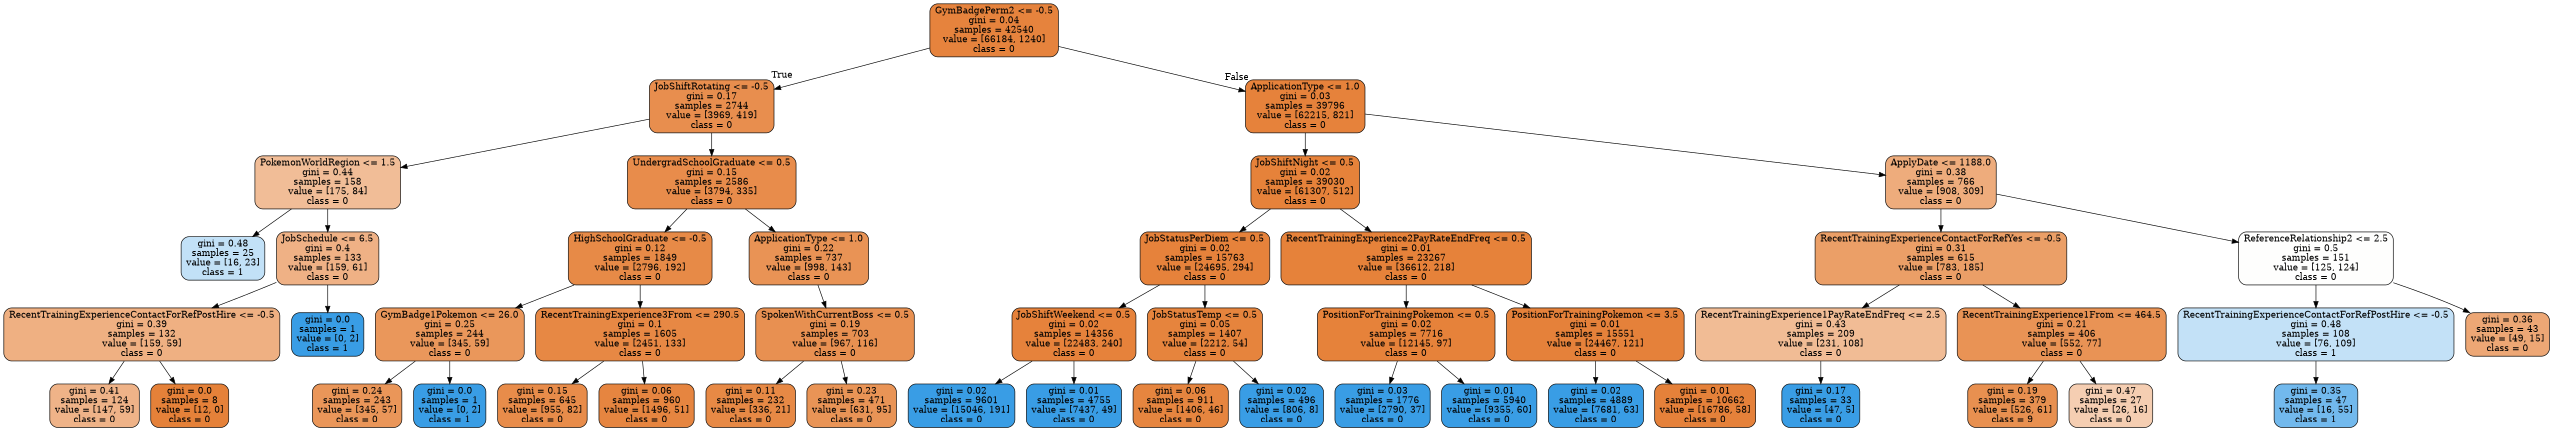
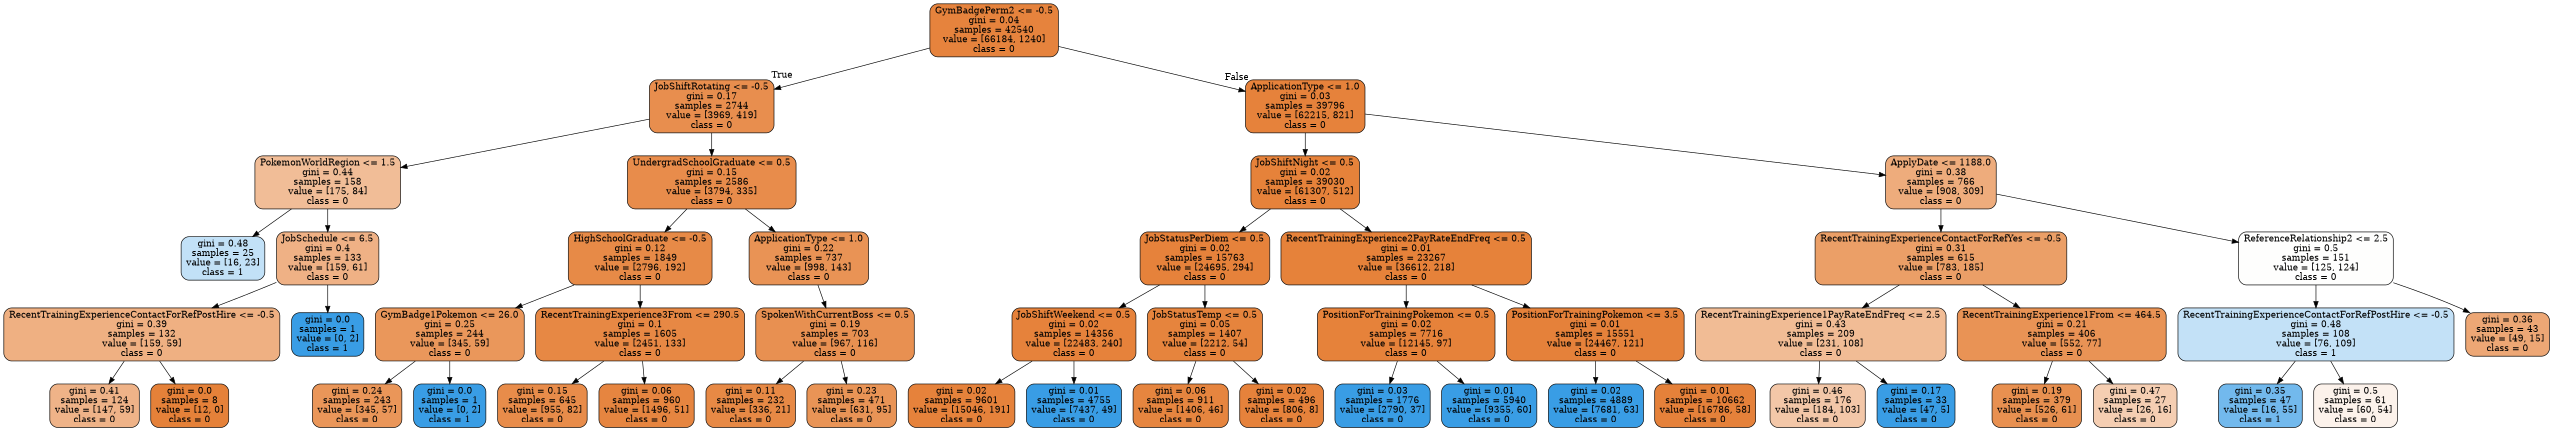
node "gini = 0.02 samples = 9601 value = [15046, 191] class = 0": fillcolor #399de5ff -> #e58139fc
node "gini = 0.02 samples = 496 value = [806, 8] class = 0": fillcolor #399de5ff -> #e58139fc
node "gini = 0.46 samples = 176 value = [184, 103] class = 0": added
node "gini = 0.19 samples = 379 value = [526, 61] class = 9": label "gini = 0.19 samples = 379 value = [526, 61] class = 9" -> "gini = 0.19 samples = 379 value = [526, 61] class = 0"
node "gini = 0.5 samples = 61 value = [60, 54] class = 0": added
